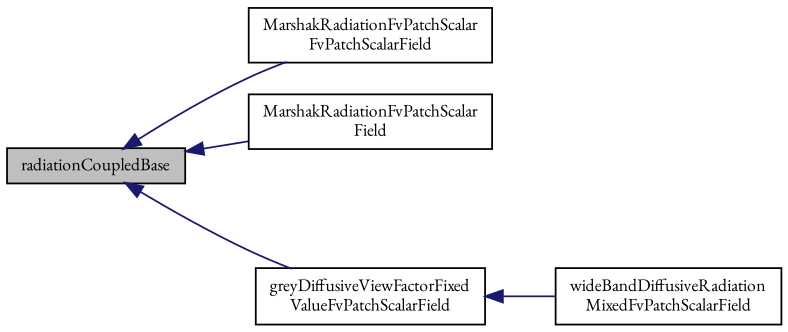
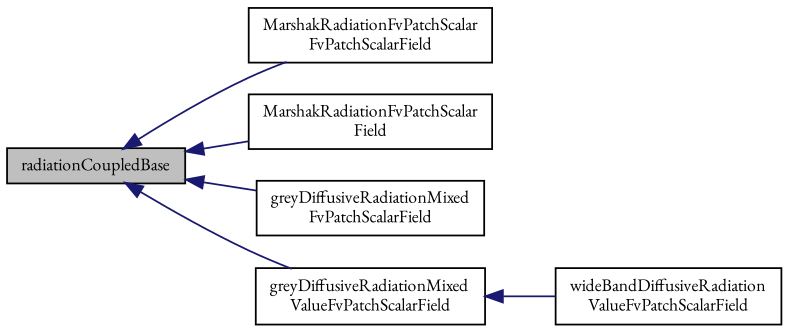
node "greyDiffusiveRadiationMixed FvPatchScalarField": added
node "greyDiffusiveViewFactorFixed ValueFvPatchScalarField": label "greyDiffusiveViewFactorFixed ValueFvPatchScalarField" -> "greyDiffusiveRadiationMixed ValueFvPatchScalarField"
node "wideBandDiffusiveRadiation MixedFvPatchScalarField": label "wideBandDiffusiveRadiation MixedFvPatchScalarField" -> "wideBandDiffusiveRadiation ValueFvPatchScalarField"
